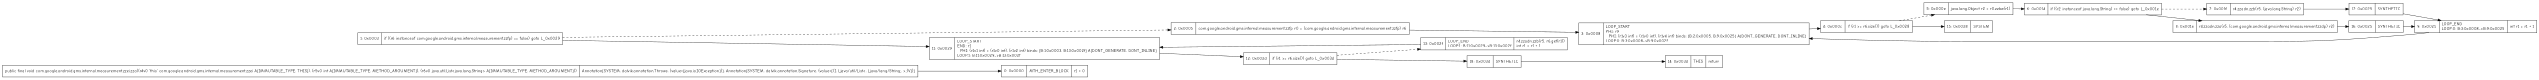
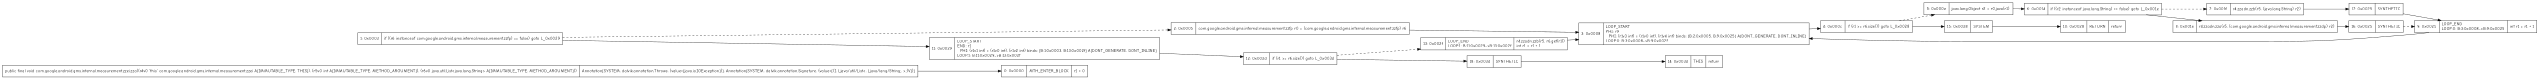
node "5: 0x000e": text "java.lang.Object r2 = r0.zzbw(r1)" -> "java.lang.Object r2 = r0.java(r1)"
node "10: 0x0028": added
edge "16: 0x0025" -> "9: 0x0025": style solid -> dashed
edge "13: 0x002f" -> "11: 0x0029": now "13: 0x002f" -> "3: 0x0008"
